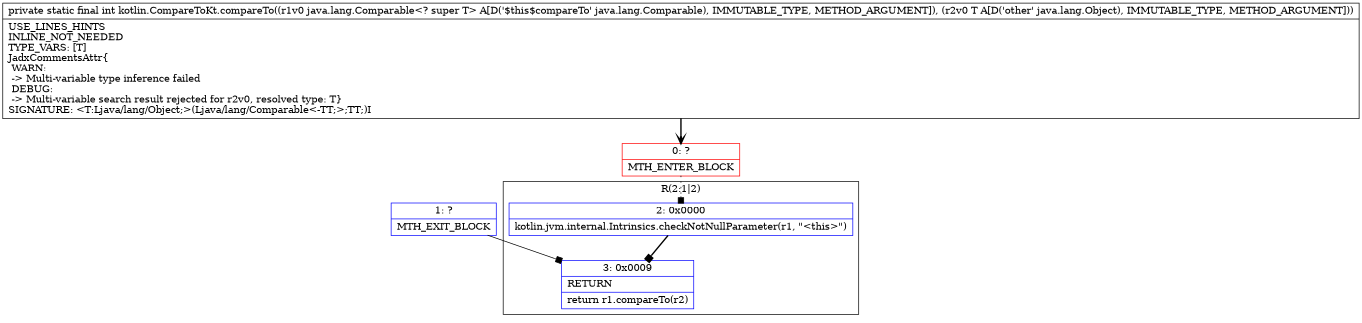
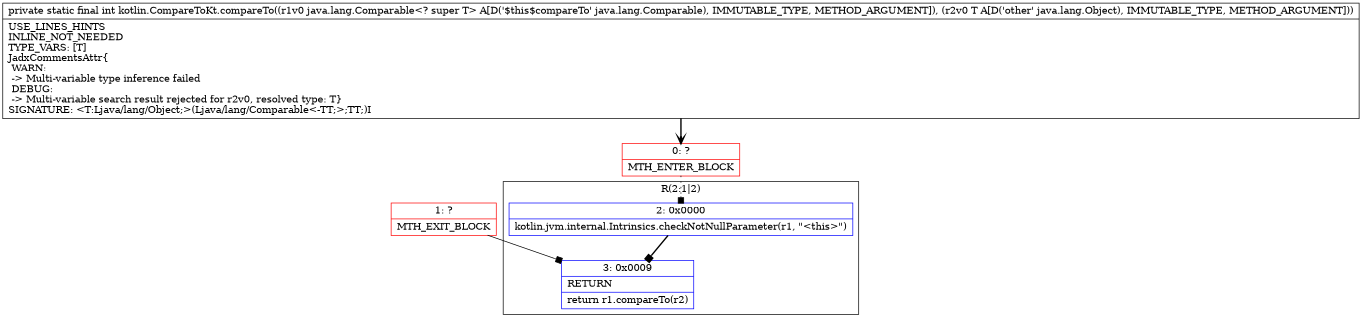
node "1: ?": color blue -> red
